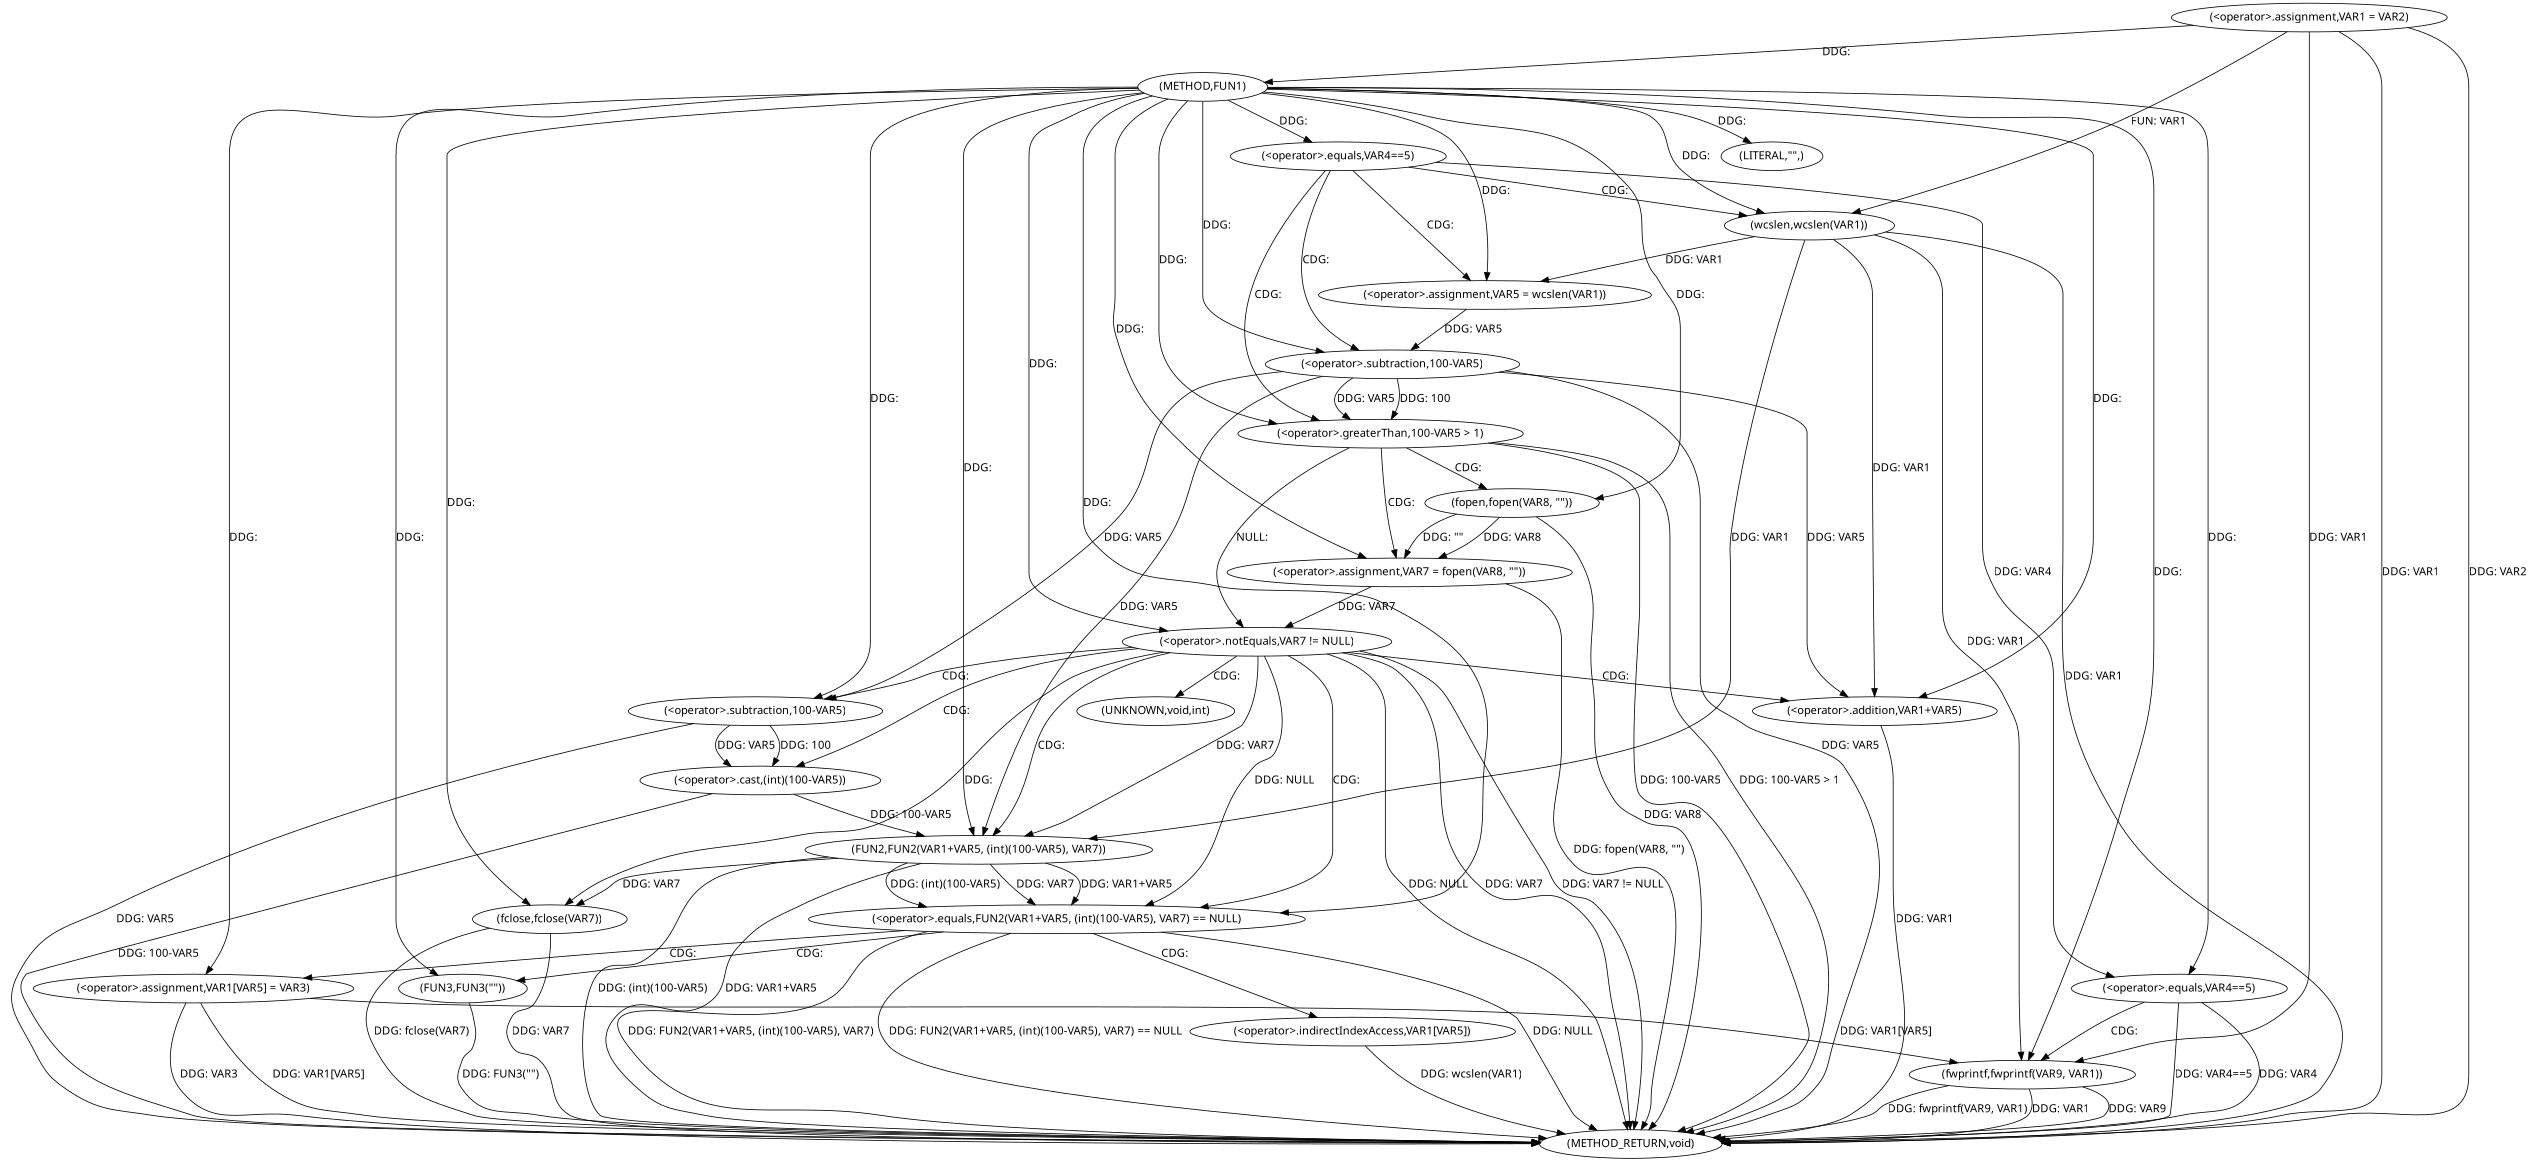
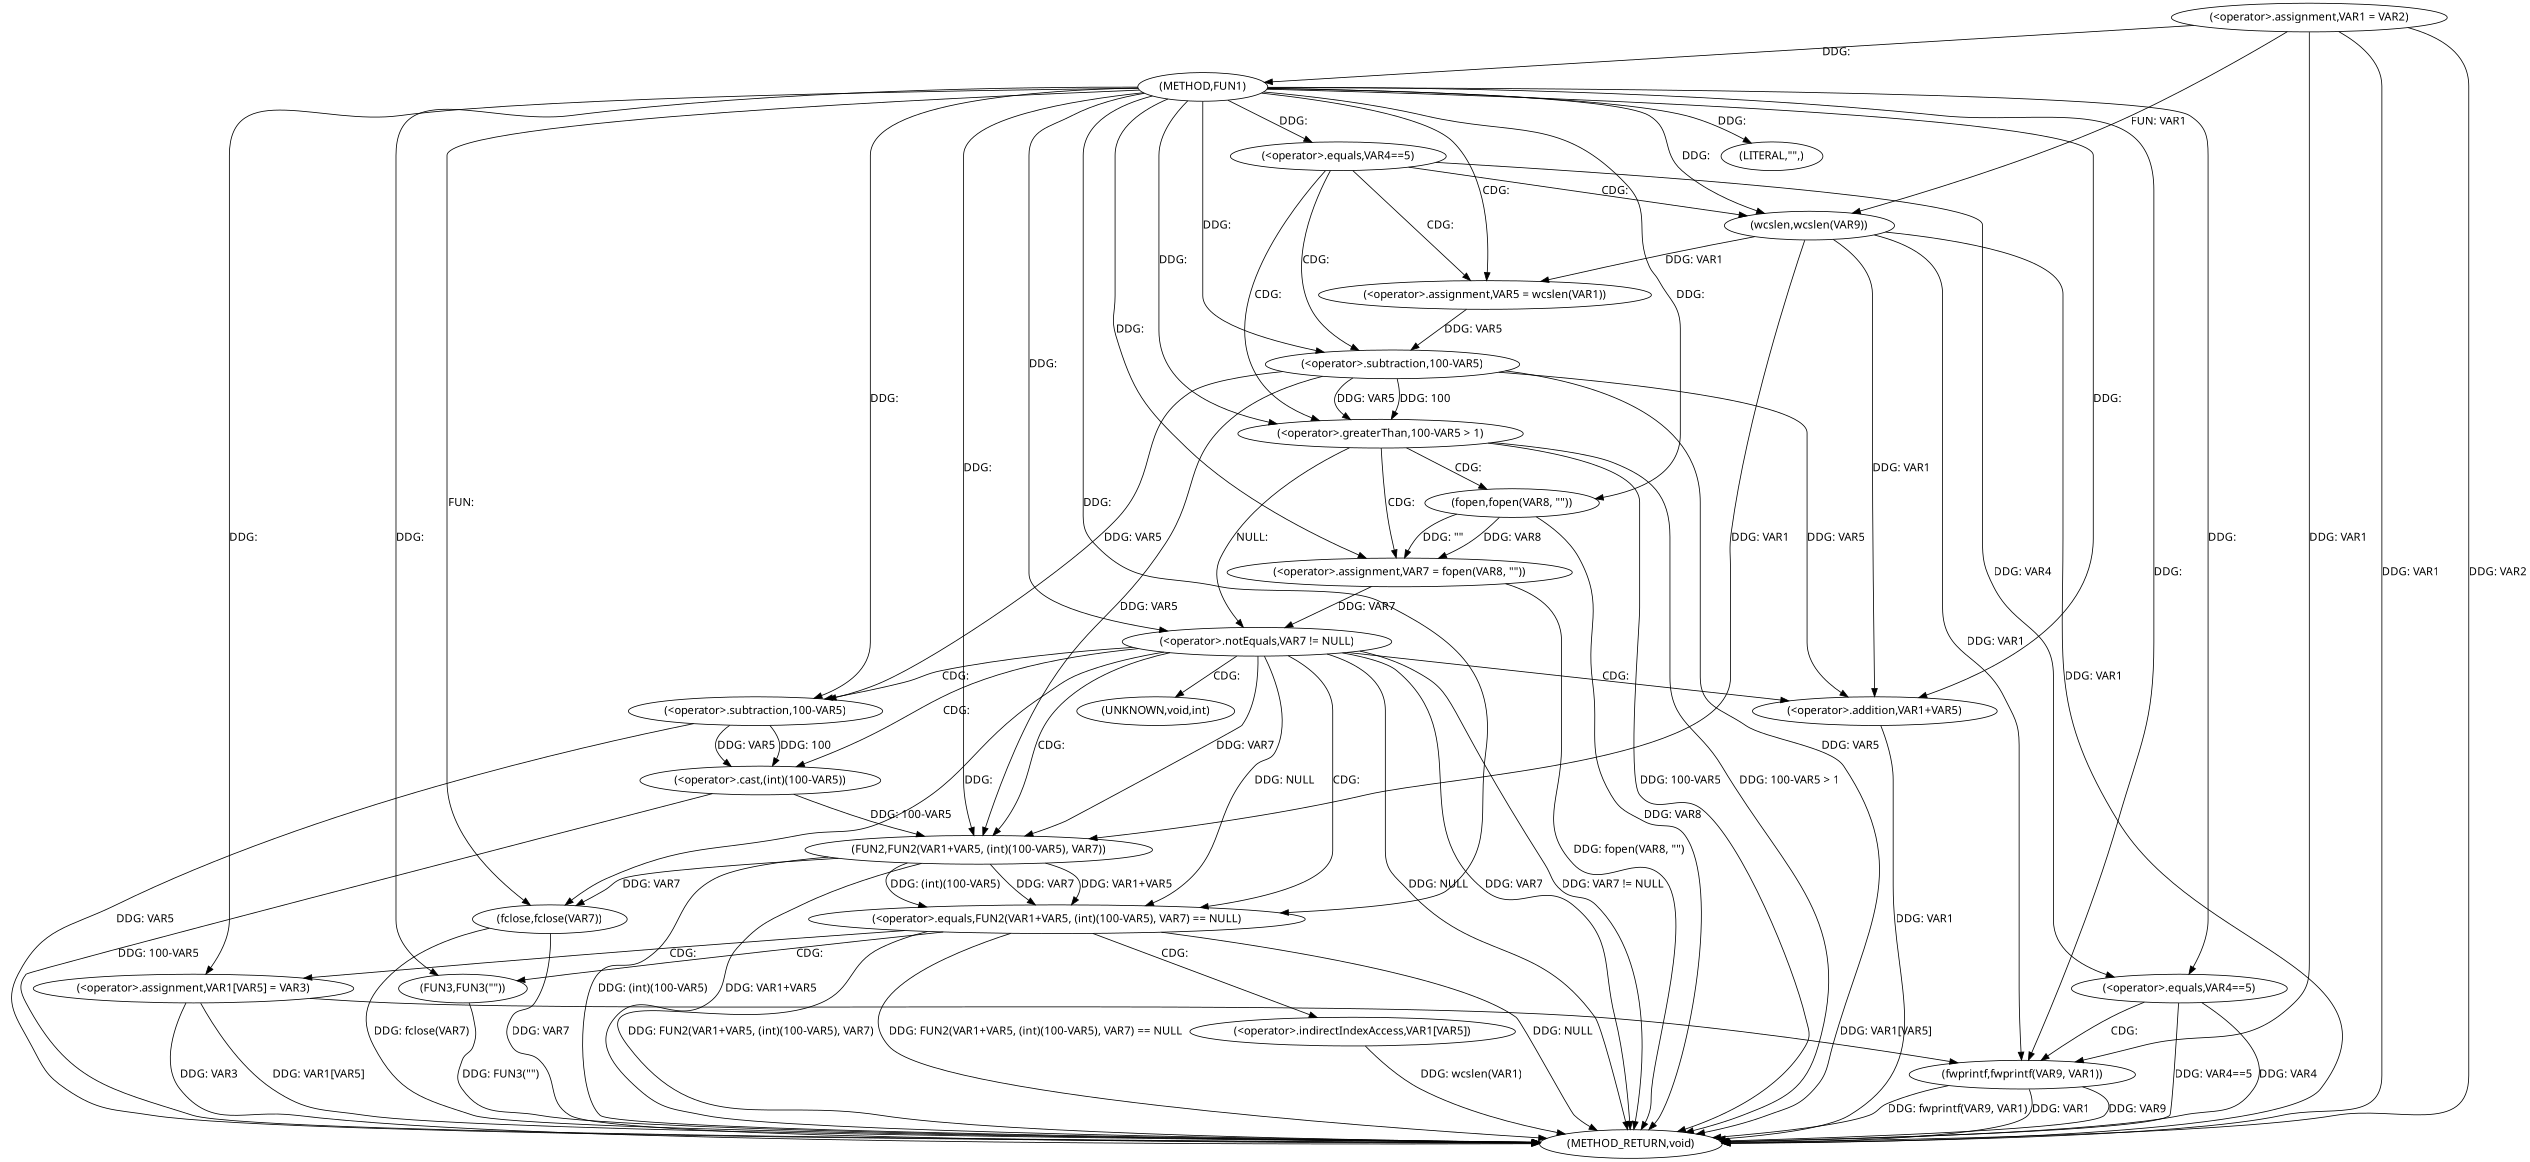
edge "(METHOD,FUN1)" -> "(<operator>.assignment,VAR5 = wcslen(VAR1))": label "DDG: " -> "CDG: "
node "(wcslen,wcslen(VAR1))": label "(wcslen,wcslen(VAR1))" -> "(wcslen,wcslen(VAR9))"
edge "(METHOD,FUN1)" -> "(fclose,fclose(VAR7))": label "DDG: " -> "FUN: "
